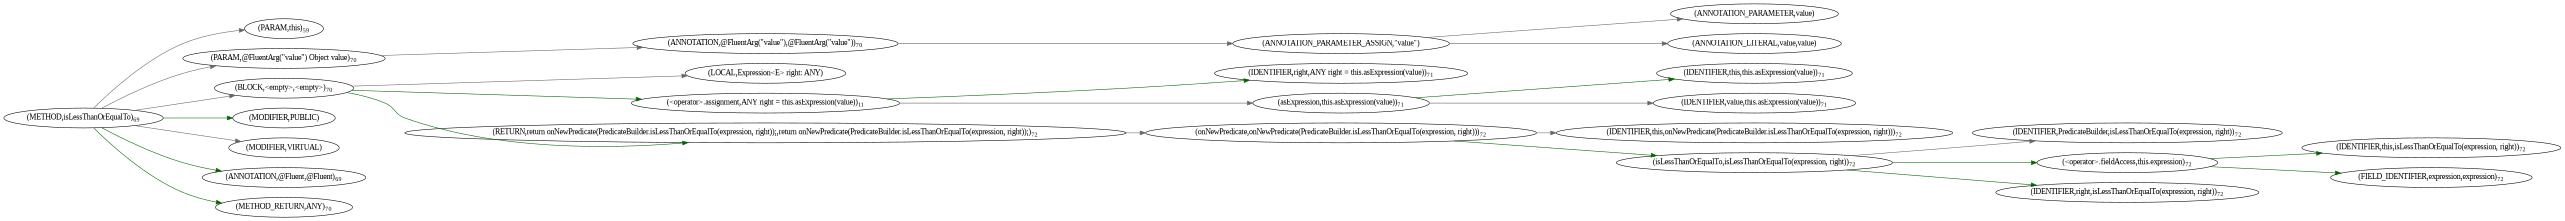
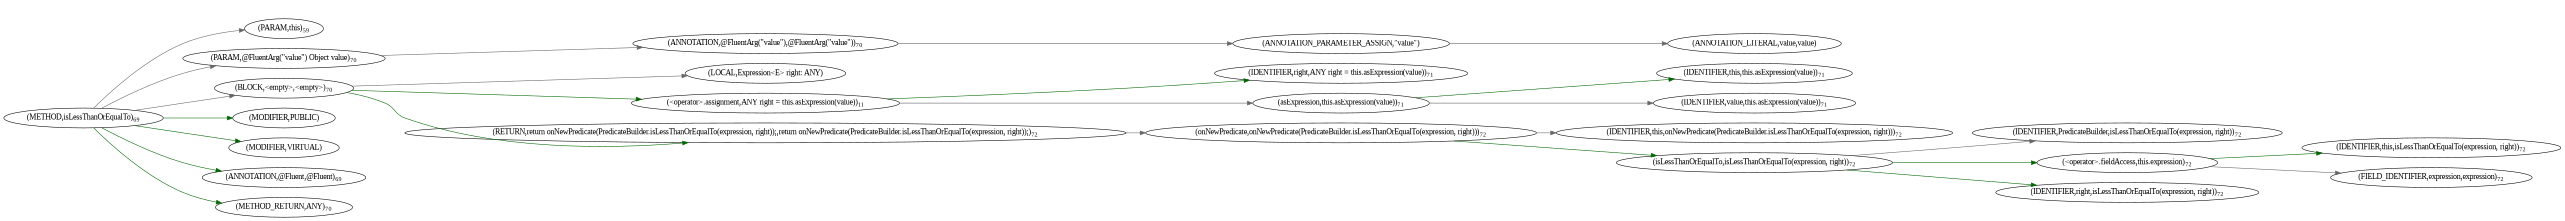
node "(ANNOTATION_PARAMETER,value)": removed
edge "(METHOD,isLessThanOrEqualTo)" -> "(MODIFIER,VIRTUAL)": color gray40 -> darkgreen
edge "(<operator>.fieldAccess,this.expression)" -> "(FIELD_IDENTIFIER,expression,expression)": color darkgreen -> gray40
